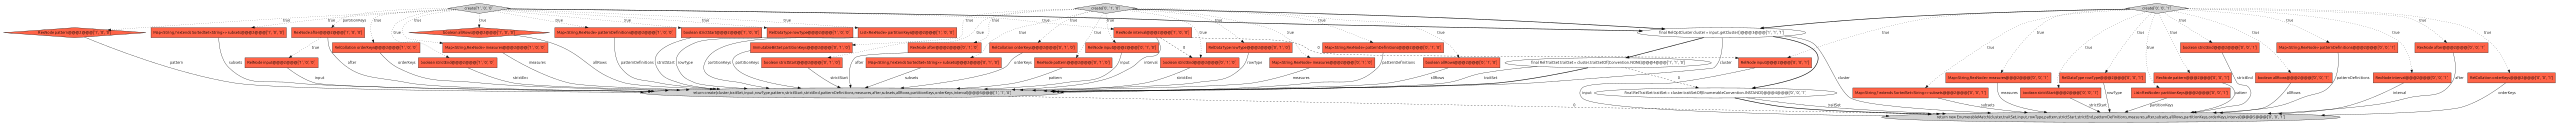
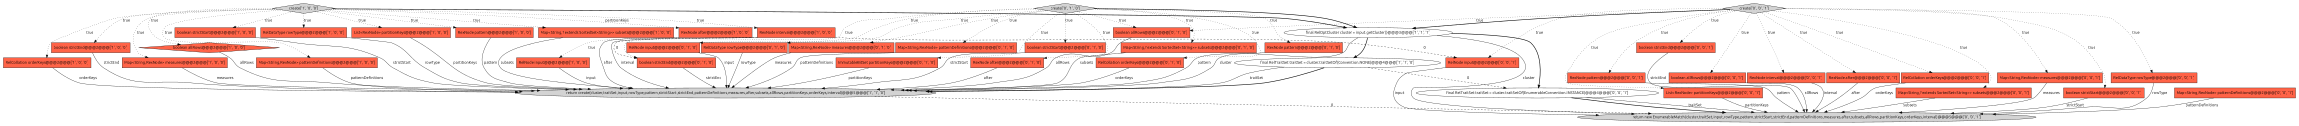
edge "create['0', '0', '1']" -> "Map<String,RexNode> patternDefinitions@@@2@@@['0', '0', '1']": now "create['0', '0', '1']" -> "boolean allRows@@@2@@@['0', '1', '0']"
node "RexNode pattern@@@2@@@['1', '0', '0']": shape diamond -> box
